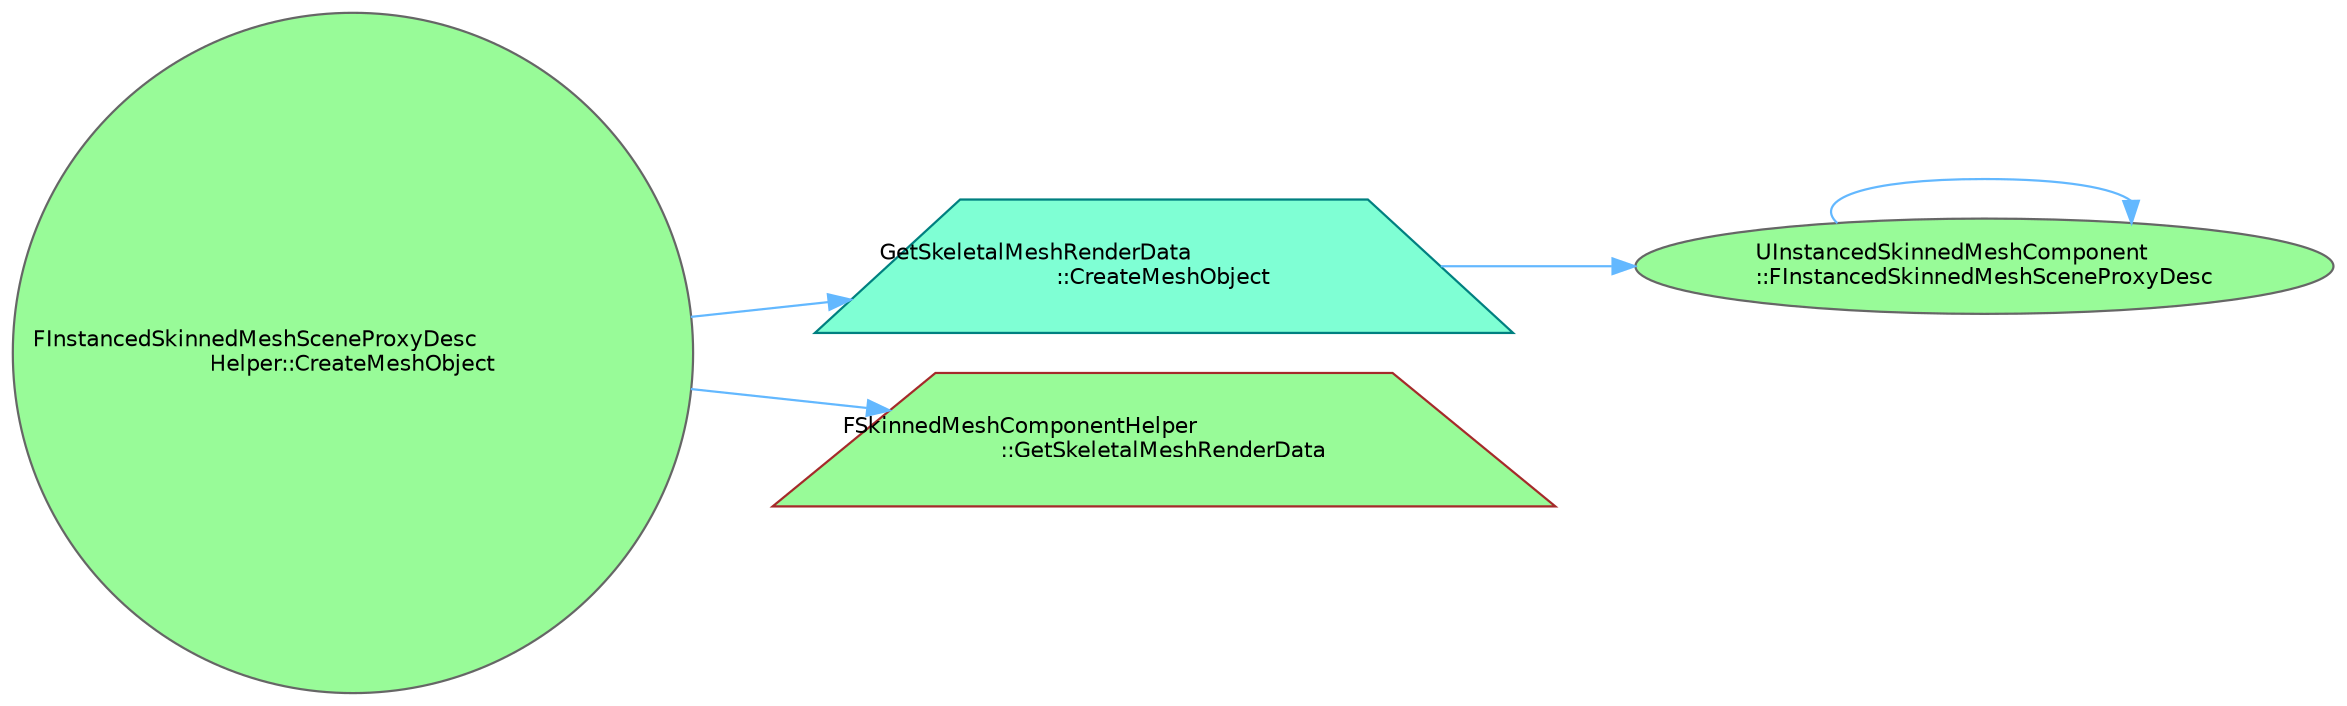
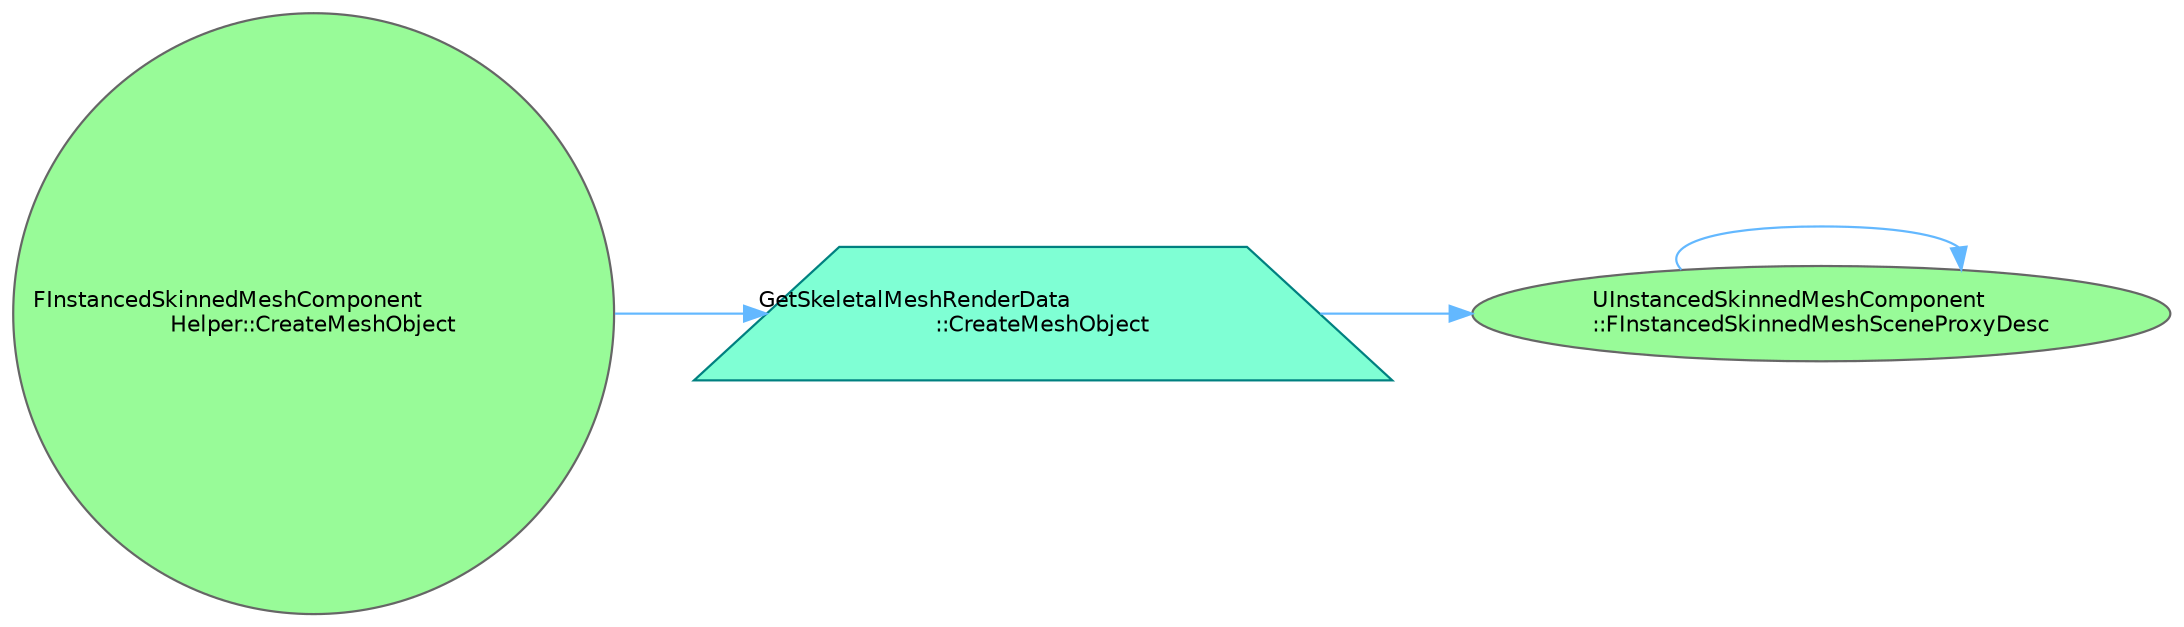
node "FInstancedSkinnedMeshSceneProxyDesc Helper::CreateMeshObject": label "FInstancedSkinnedMeshSceneProxyDesc Helper::CreateMeshObject" -> "FInstancedSkinnedMeshComponent Helper::CreateMeshObject"
node "FSkinnedMeshComponentHelper ::GetSkeletalMeshRenderData": removed
